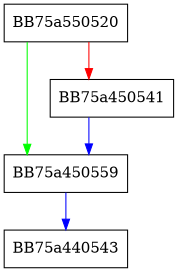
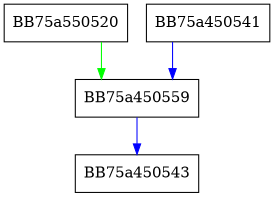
edge "BB75a550520" -> "BB75a450541": removed
node "BB75a440543": label "BB75a440543" -> "BB75a450543"
